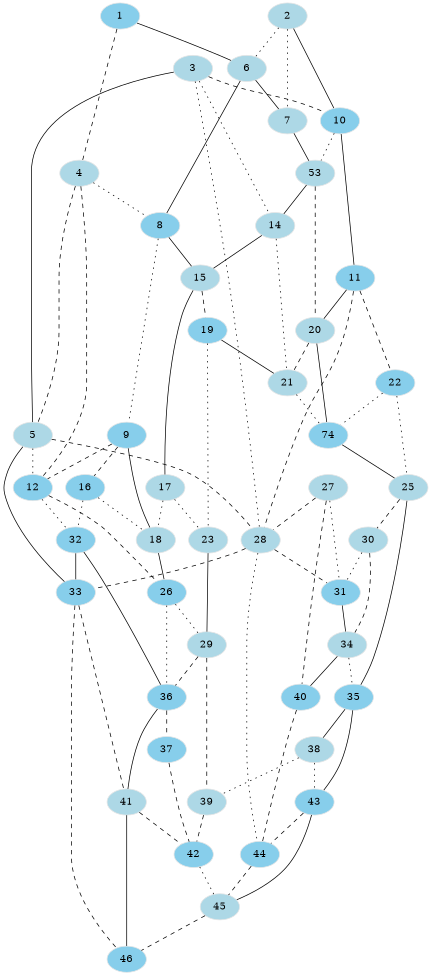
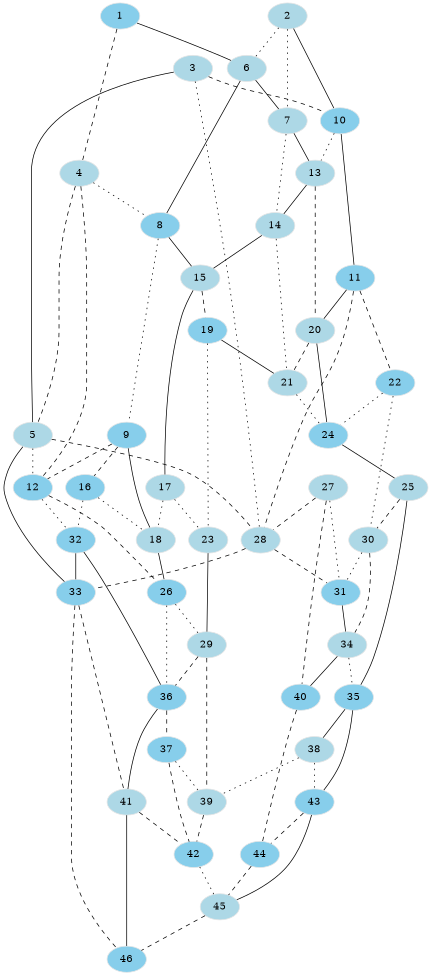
edge "3" -- "14": now "7" -- "14"
node "53": label "53" -> "13"
node "74": label "74" -> "24"
edge "22" -- "25": now "22" -- "30"
edge "28" -- "44": removed
edge "37" -- "39": added
